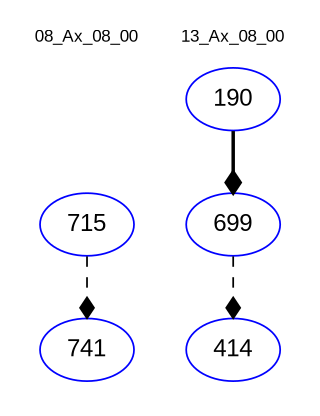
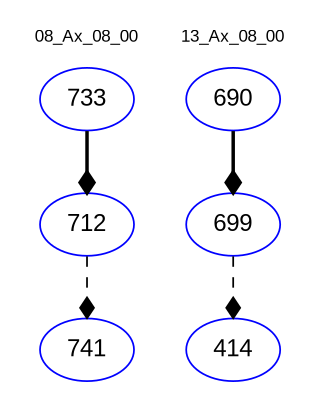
node "733": added
node "190": label "190" -> "690"
node "715": label "715" -> "712"
